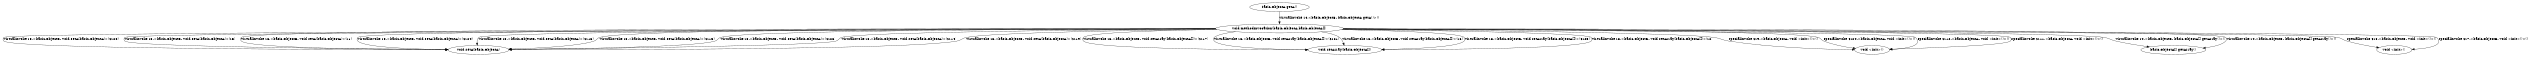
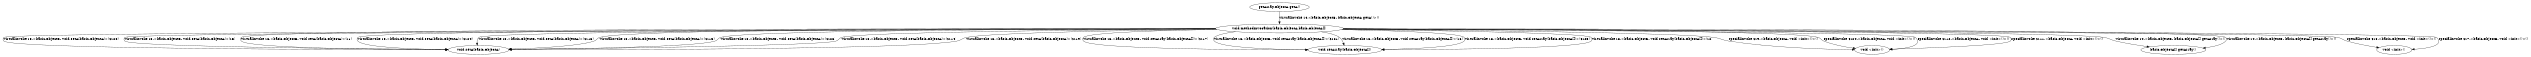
node "basic.ObjectA getA()": label "basic.ObjectA getA()" -> "getArray.ObjectA getA()"
